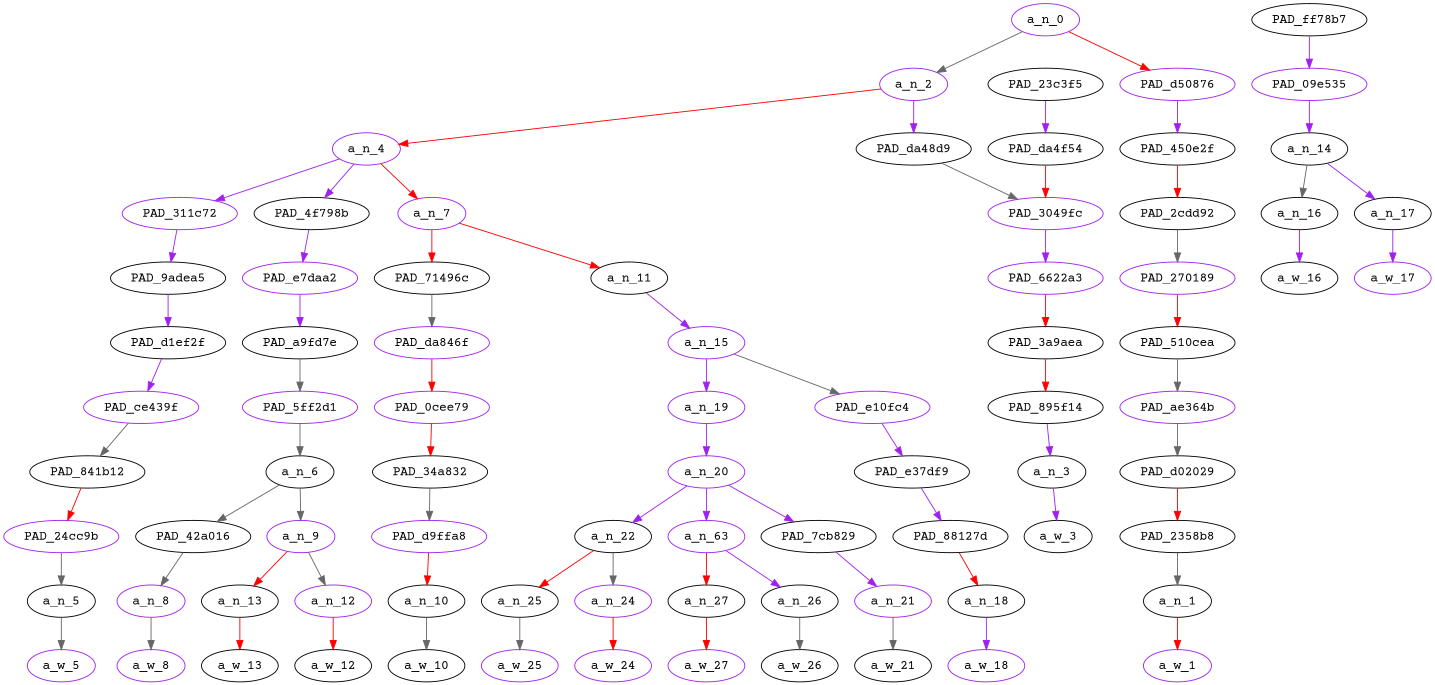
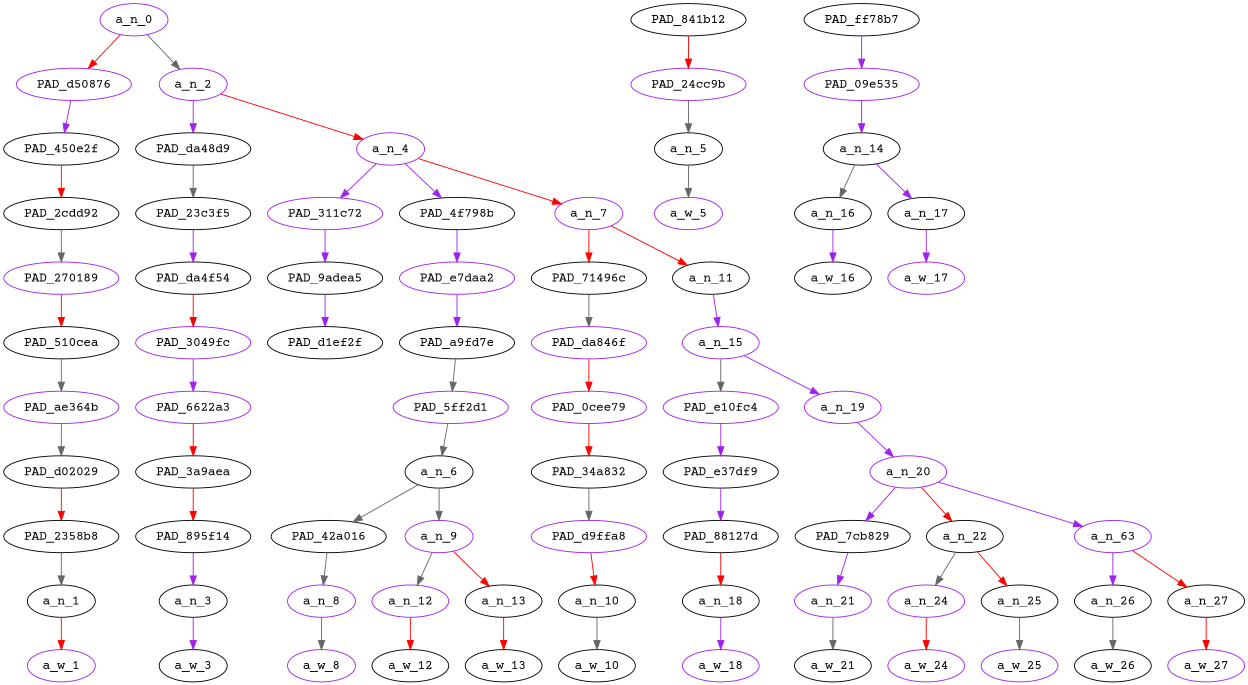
edge "PAD_da48d9" -> "PAD_3049fc": now "PAD_da48d9" -> "PAD_23c3f5"
node "PAD_ce439f": removed
edge "a_n_20" -> "a_n_22": color purple -> red
